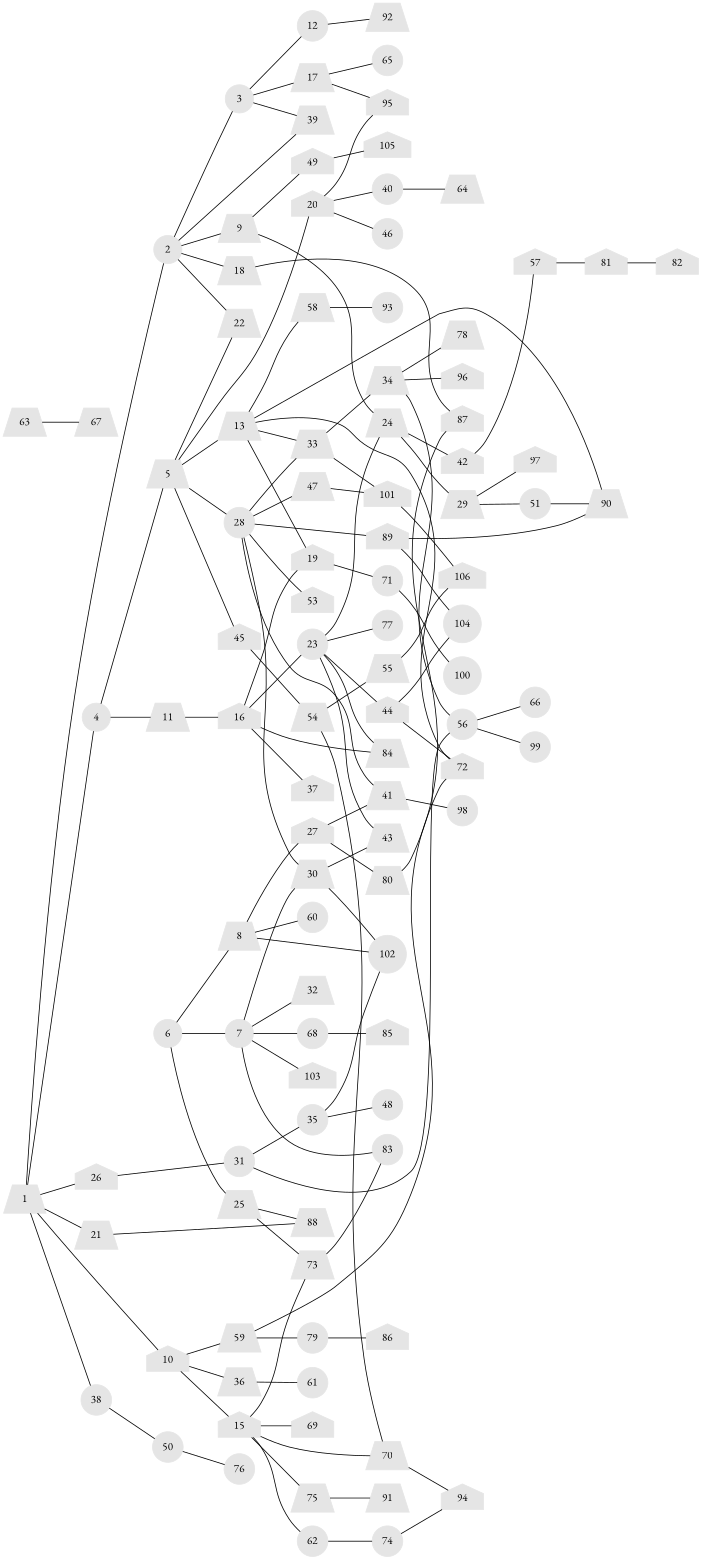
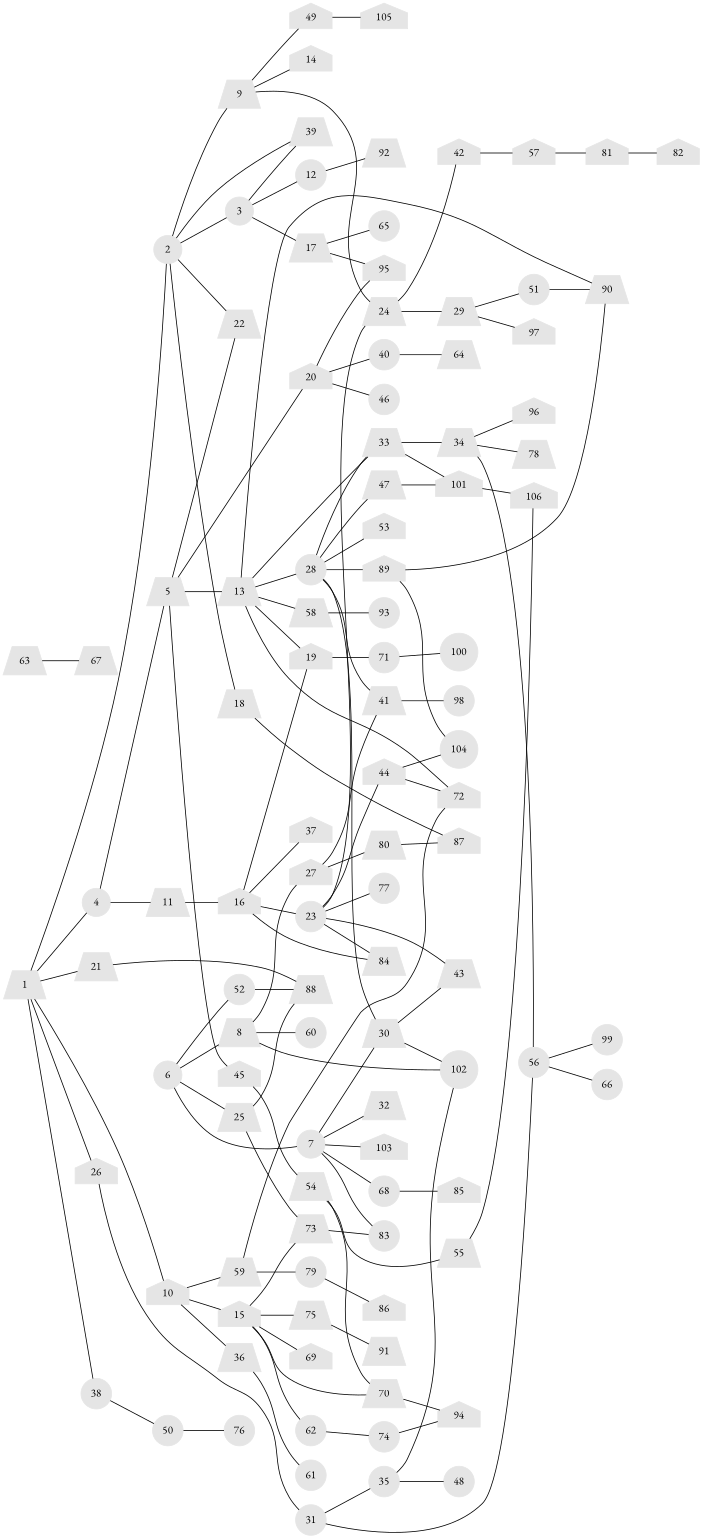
node "14": added
edge "5" -- "28": now "13" -- "28"
node "52": added
